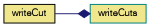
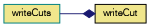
edge "writeCut" -> "writeCuts": reversed
